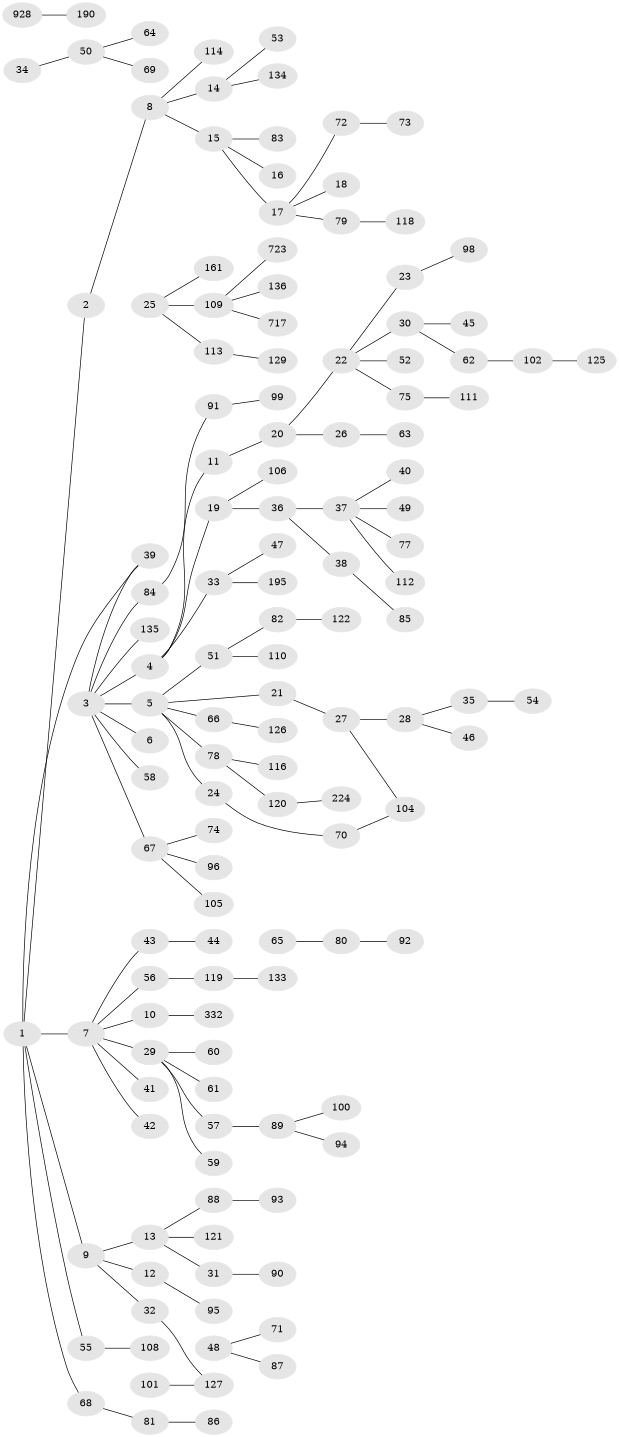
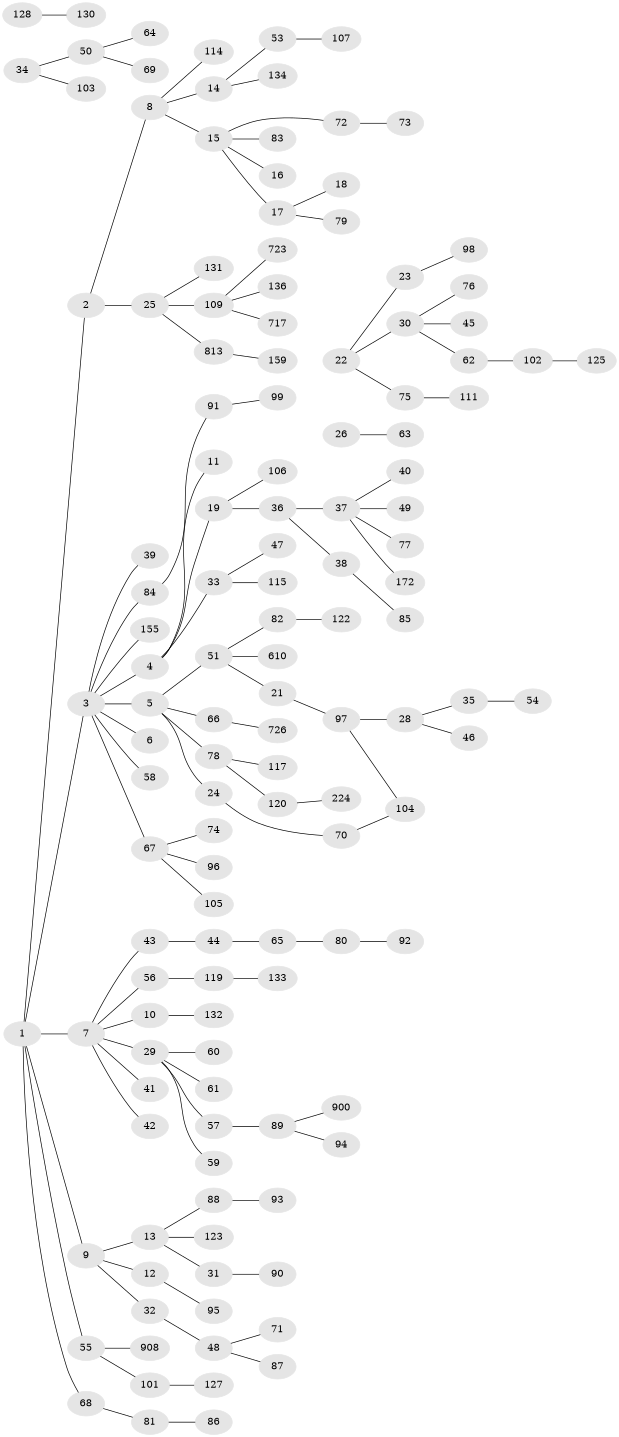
node "928": label "928" -> "128"
node "190": label "190" -> "130"
node "107": added
node "103": added
edge "72" -- "17": now "72" -- "15"
node "118": removed
node "161": label "161" -> "131"
node "76": added
edge "2" -- "25": added
node "113": label "113" -> "813"
node "129": label "129" -> "159"
node "52": removed
node "20": removed
node "195": label "195" -> "115"
node "112": label "112" -> "172"
node "135": label "135" -> "155"
node "110": label "110" -> "610"
edge "21" -- "5": now "21" -- "51"
node "27": label "27" -> "97"
node "126": label "126" -> "726"
node "116": label "116" -> "117"
edge "39" -- "1": now "3" -- "1"
edge "44" -- "65": added
node "332": label "332" -> "132"
node "100": label "100" -> "900"
node "121": label "121" -> "123"
node "108": label "108" -> "908"
edge "32" -- "127": now "32" -- "48"
edge "55" -- "101": added
